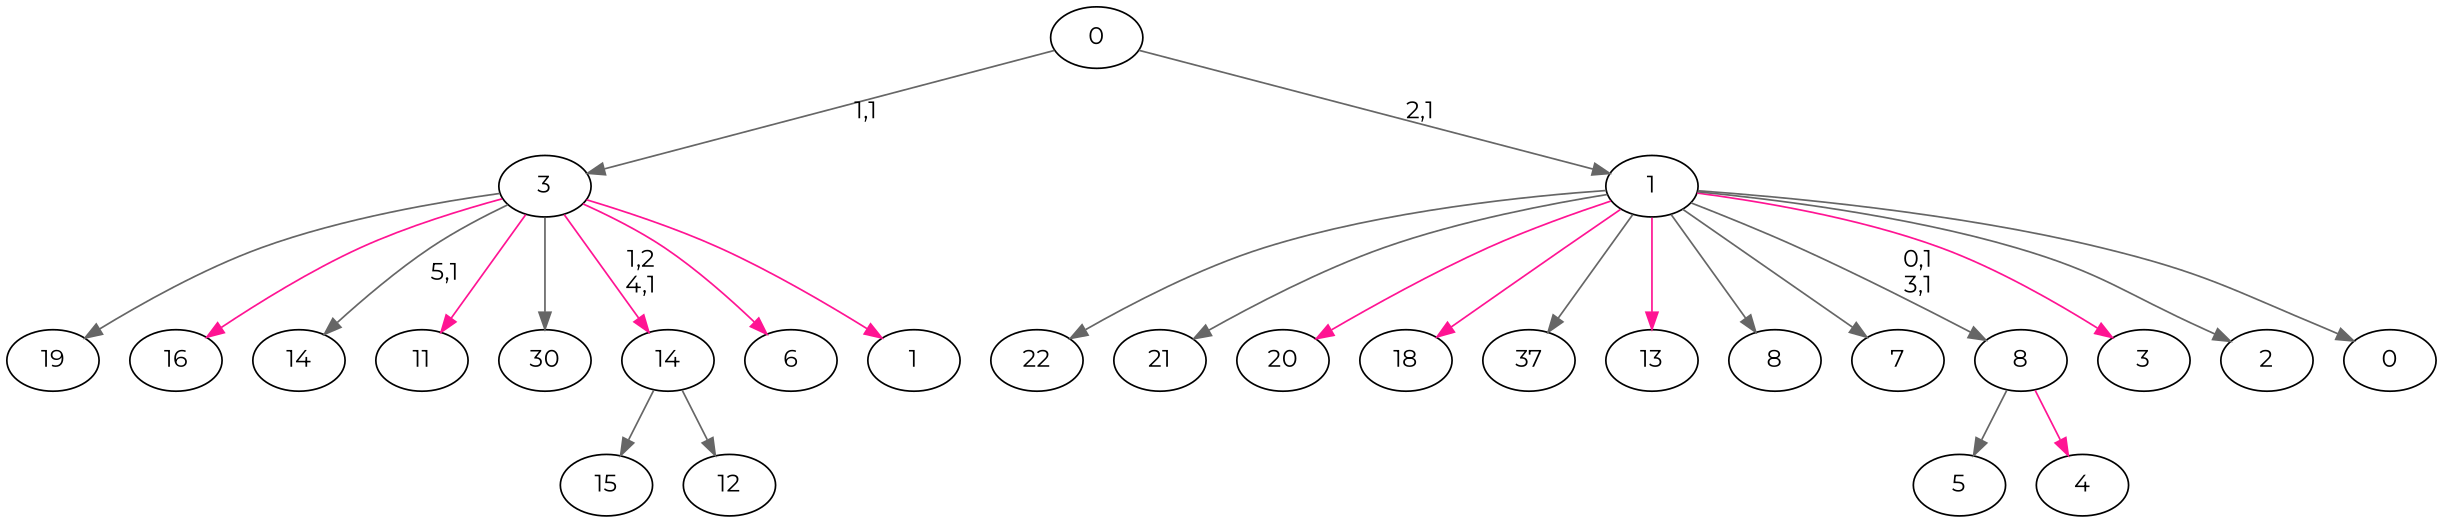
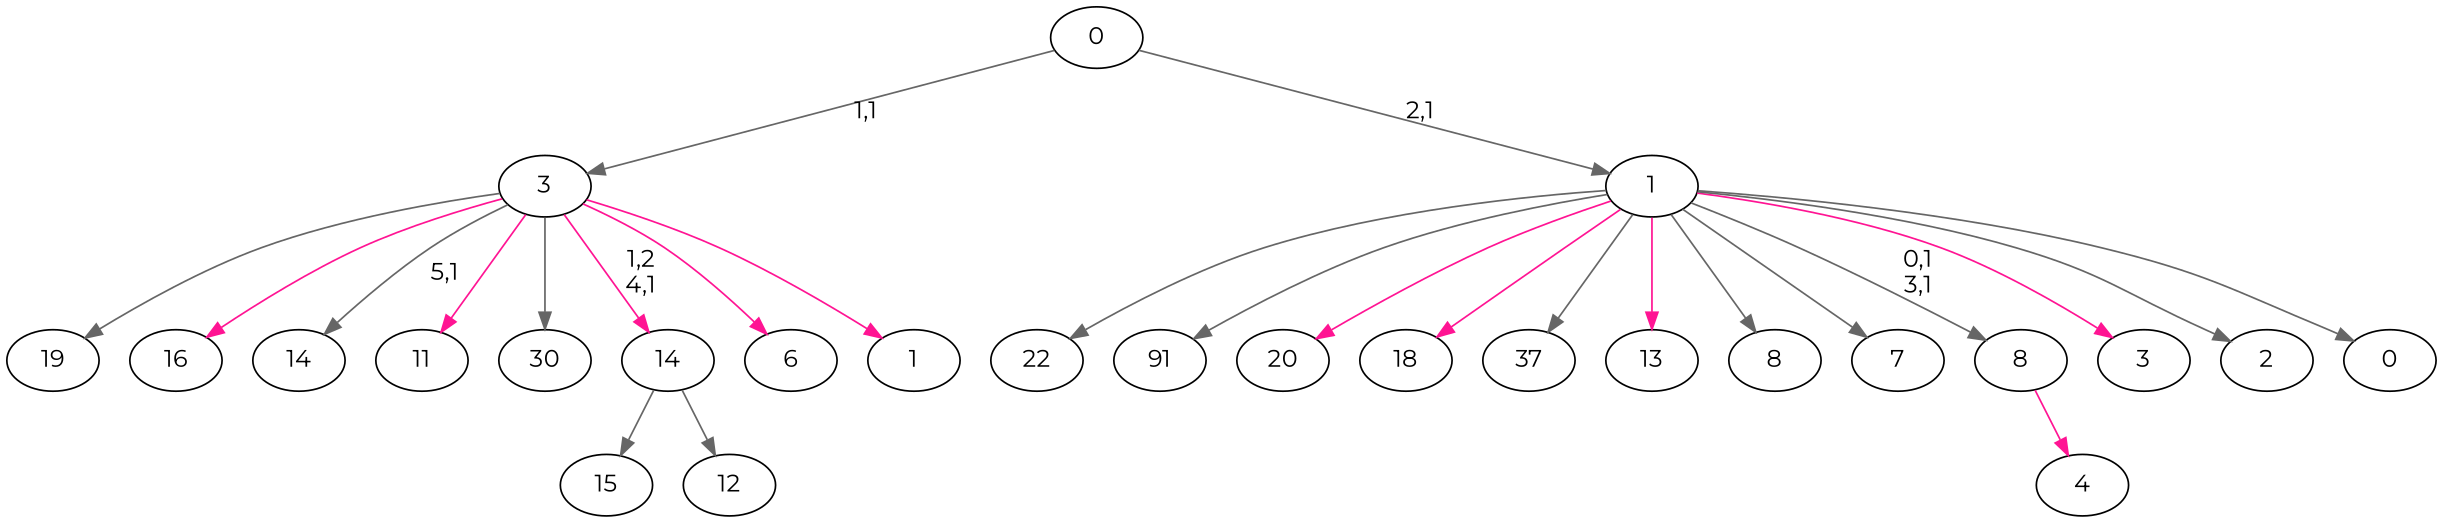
node "21": label "21" -> "91"
node "5": removed
